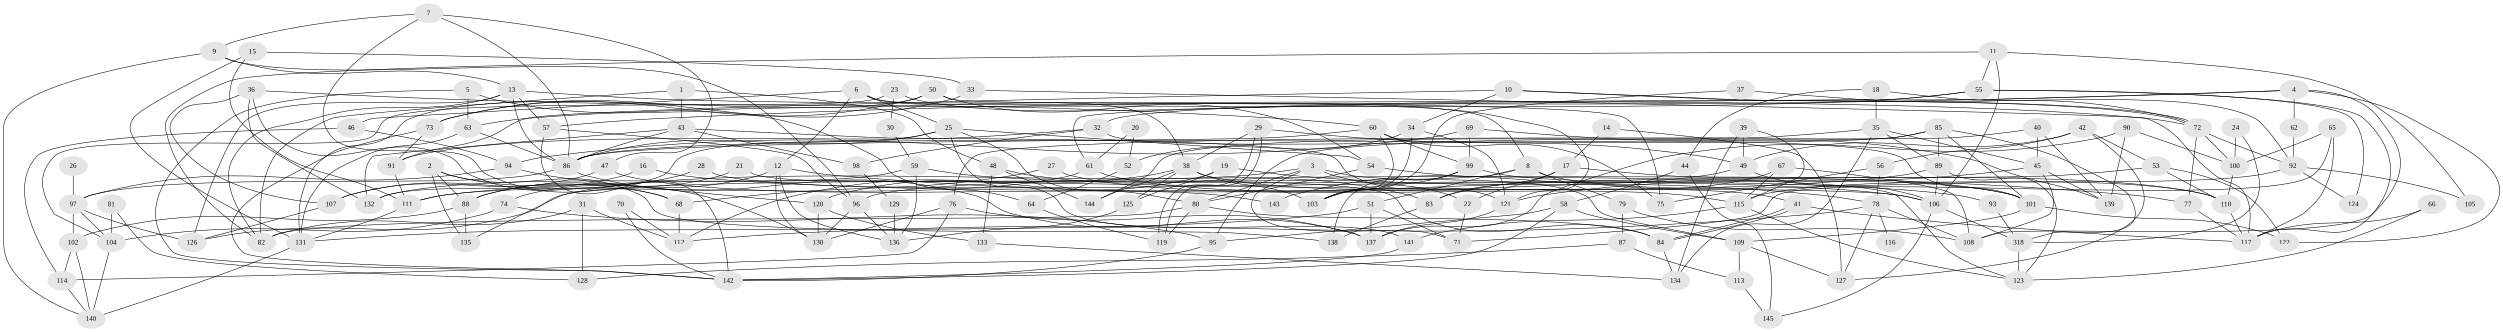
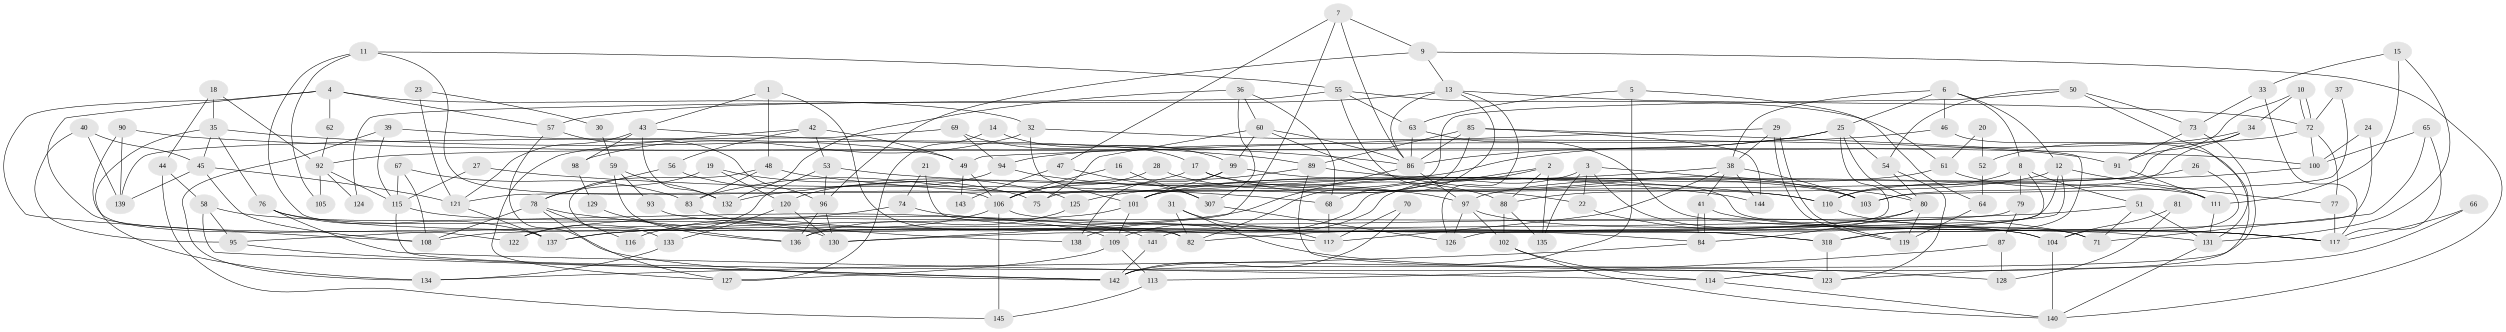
edge "23" -- "104": now "26" -- "104"
node "107": label "107" -> "307"
edge "106" -- "116": added
